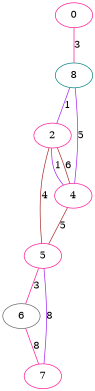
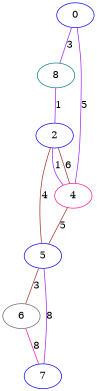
node "0": color deeppink -> blue
edge "0" -- "8": color deeppink -> purple
node "2": color deeppink -> blue
edge "8" -- "4": now "0" -- "4"
node "5": color deeppink -> blue
edge "5" -- "6": color deeppink -> brown
node "7": color deeppink -> blue
